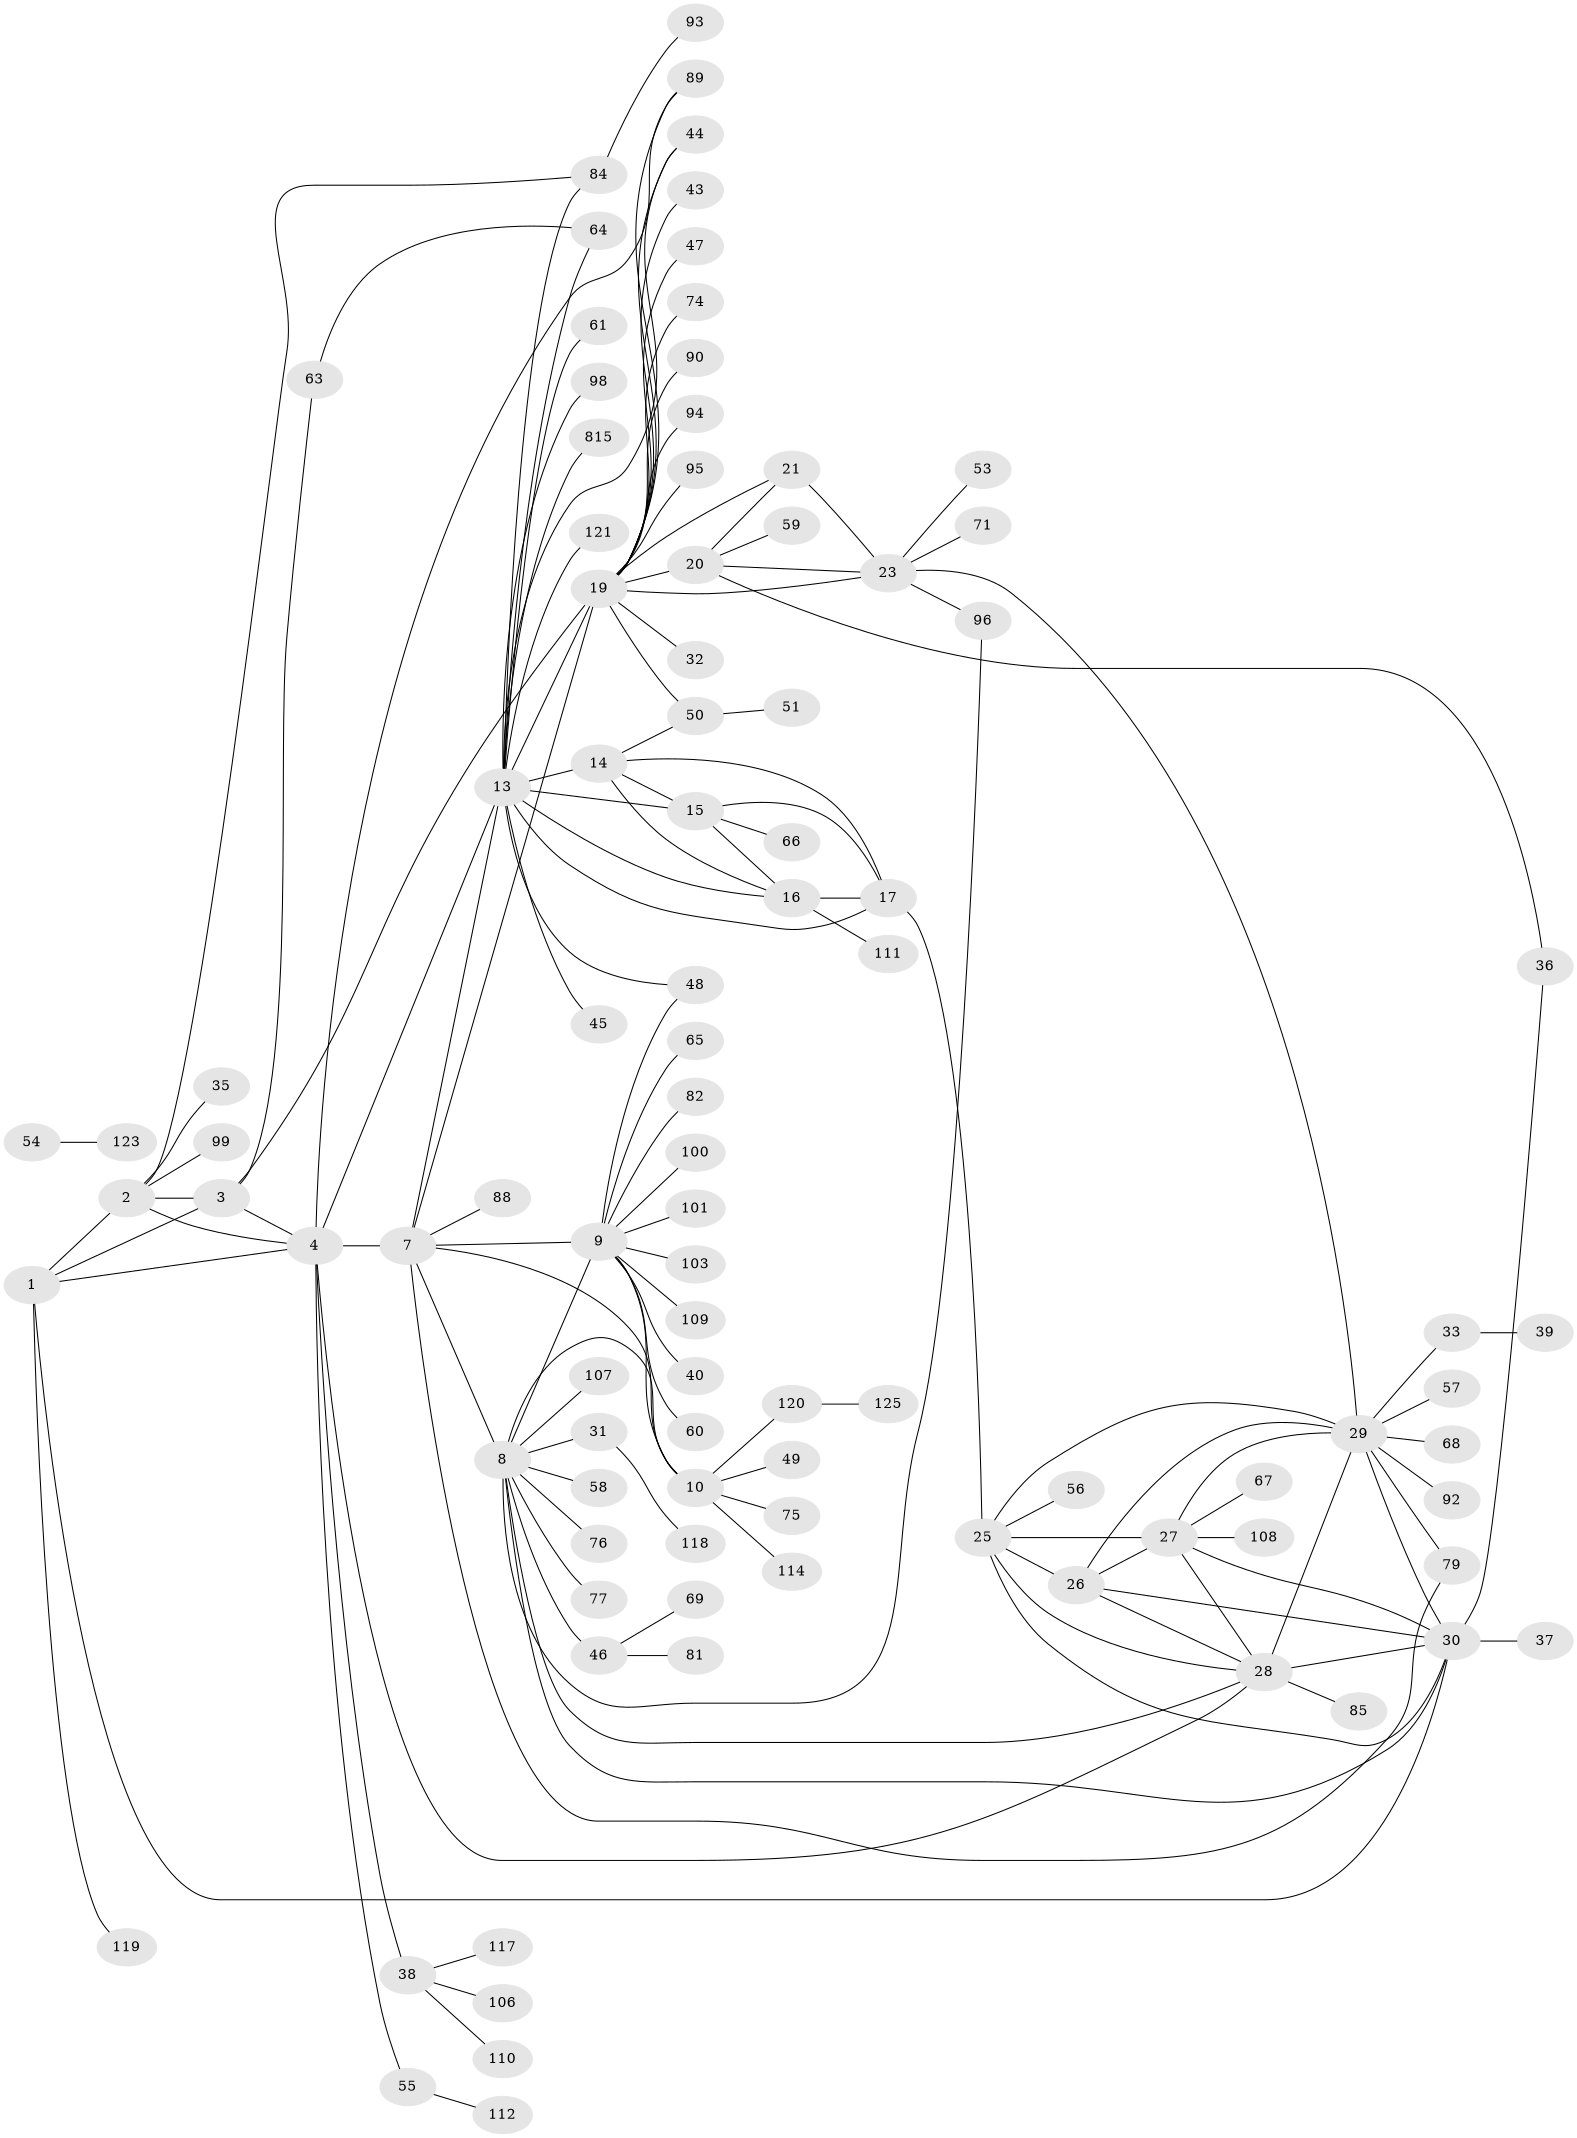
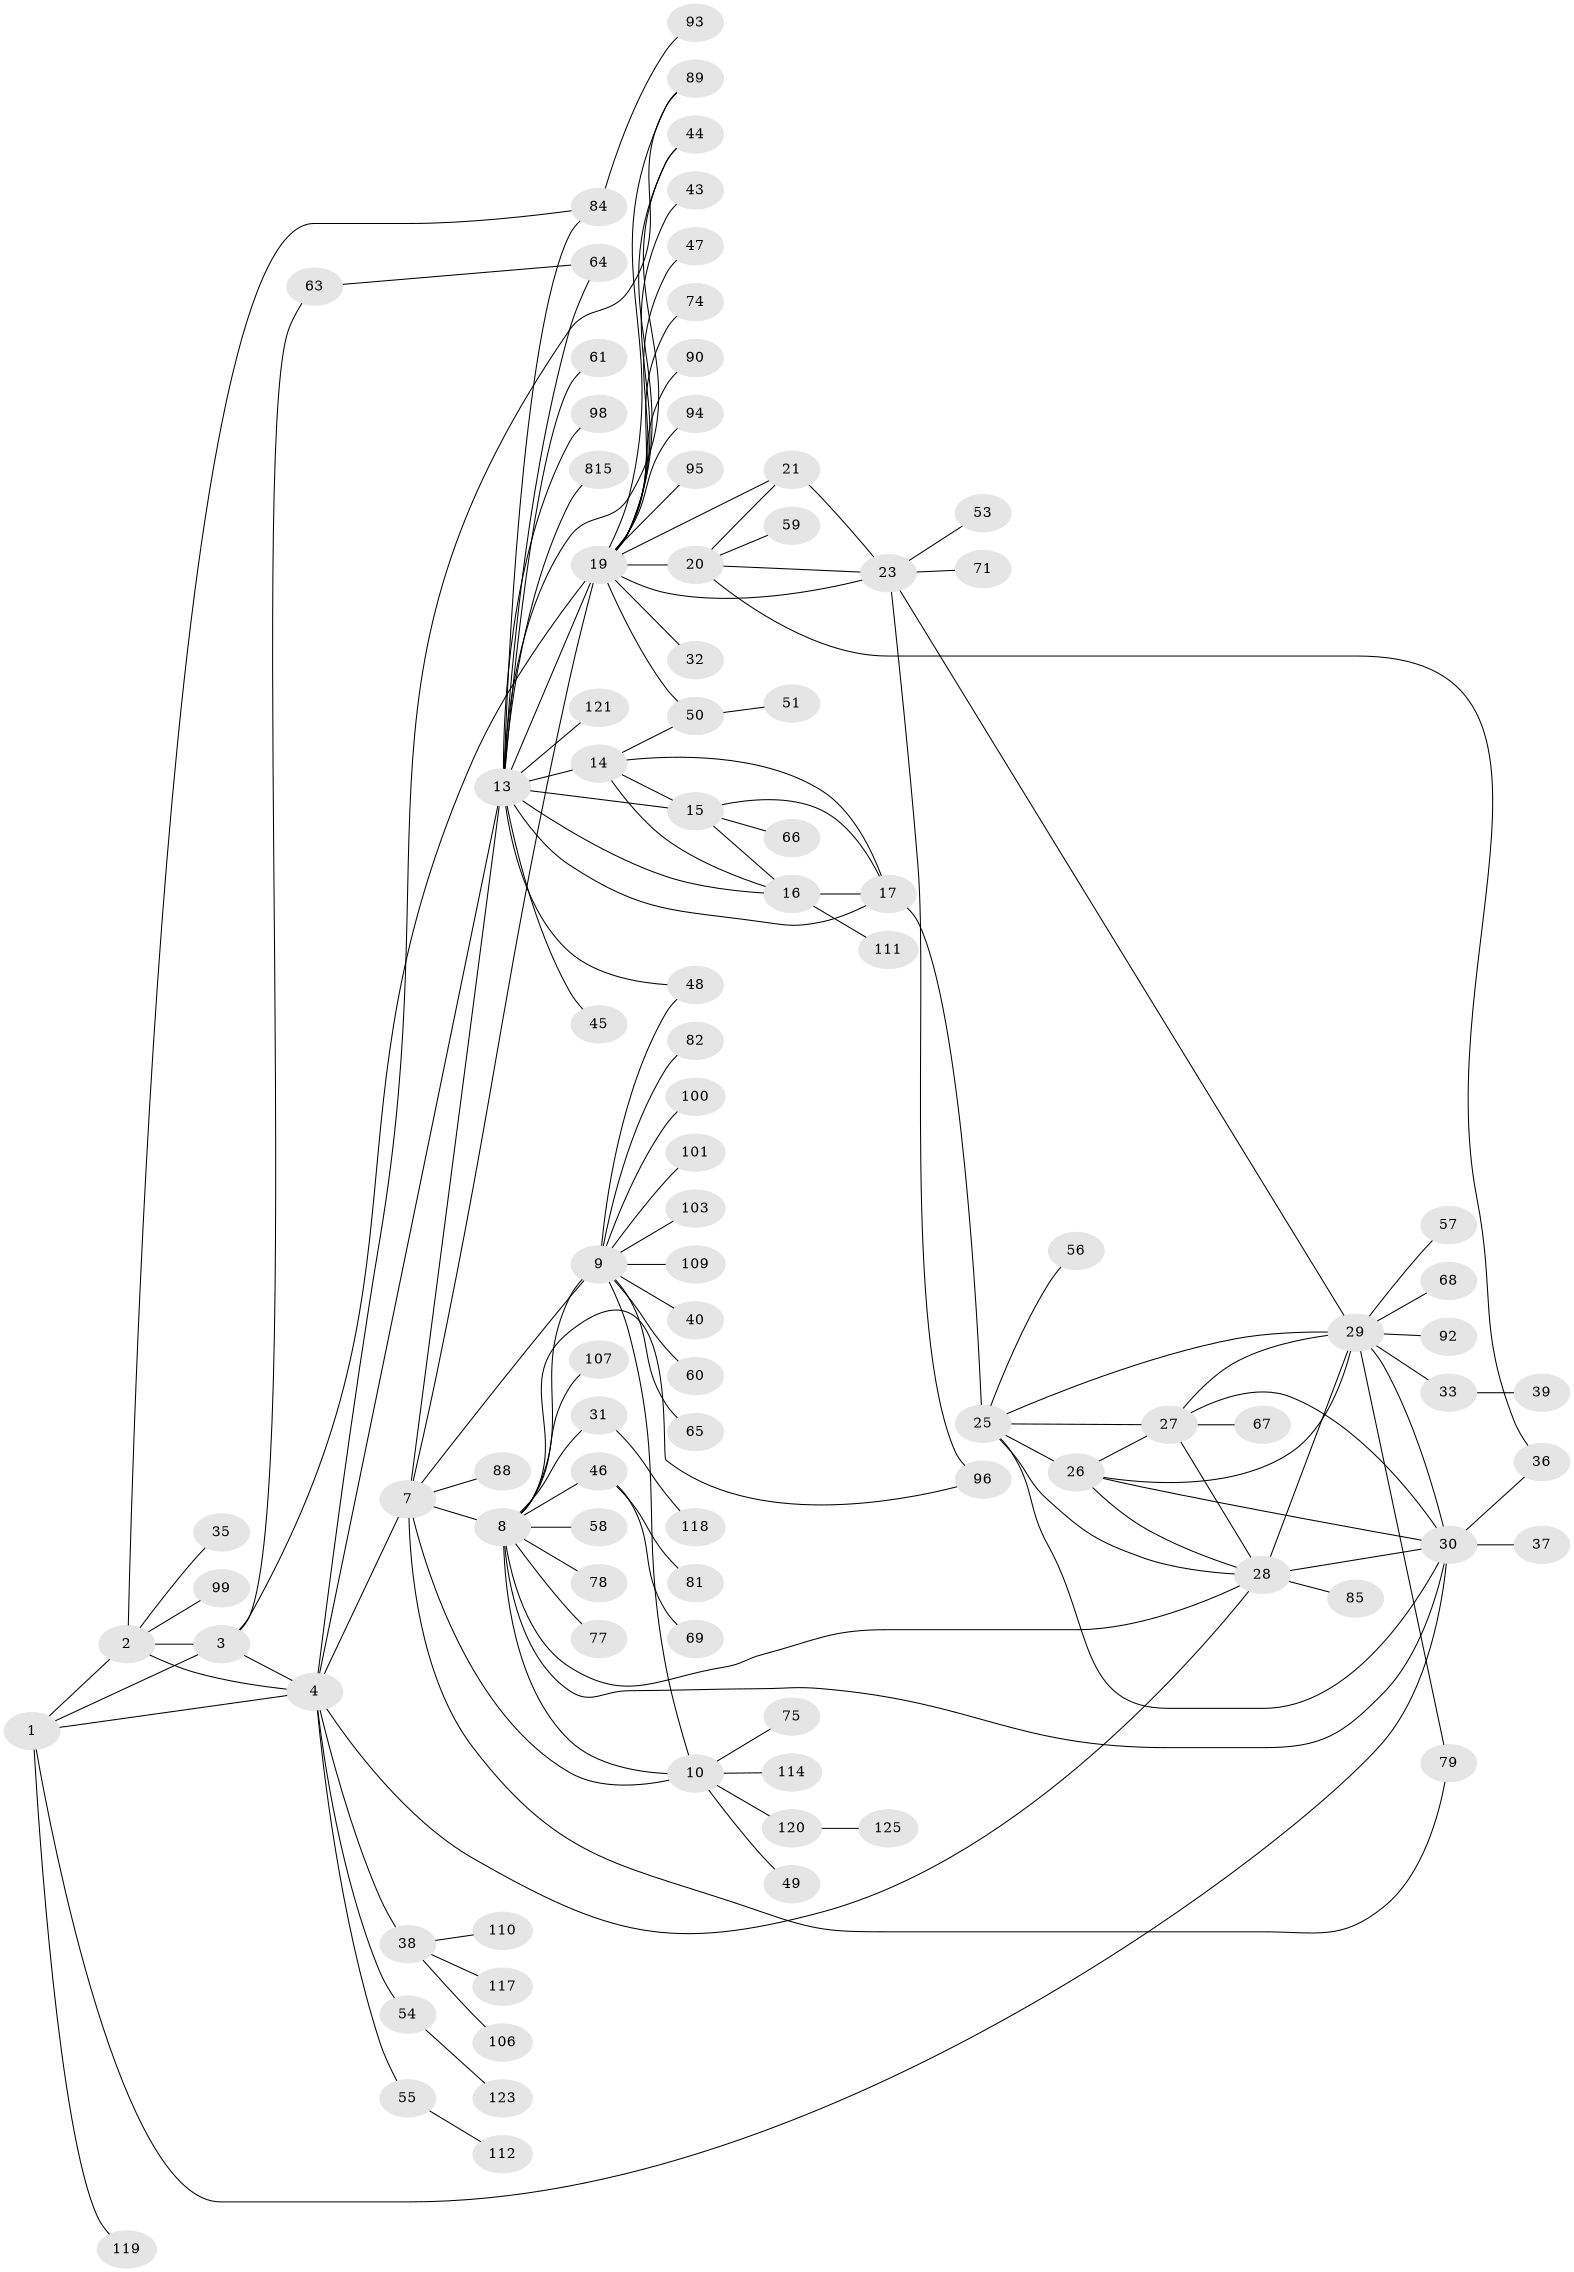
node "108": removed
node "76": label "76" -> "78"
edge "4" -- "54": added
